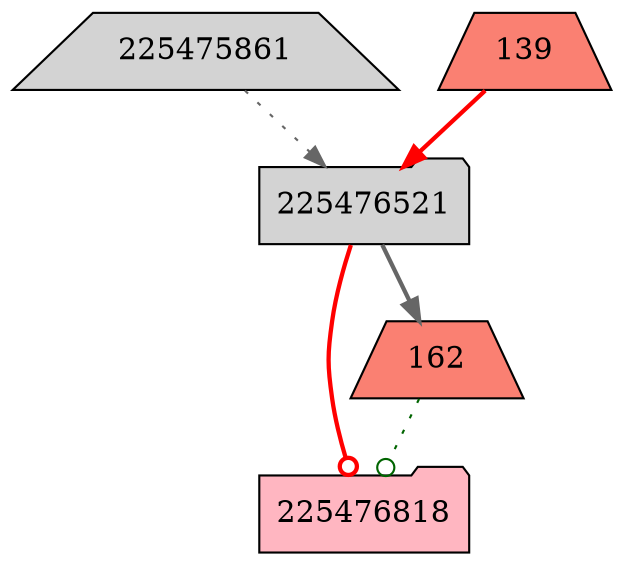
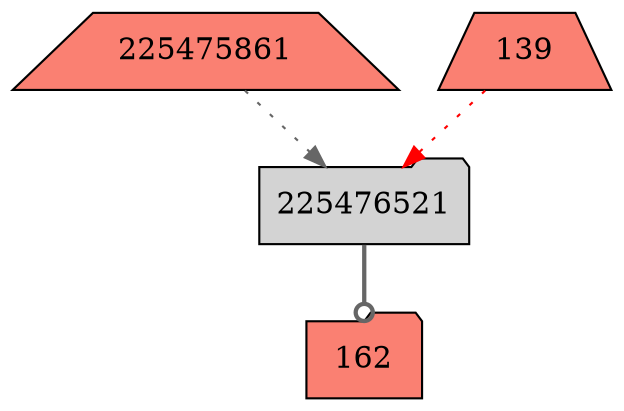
node "225475861": fillcolor lightgrey -> salmon
edge "139" -> "225476521": style bold -> dotted
edge "225476521" -> "162": arrowhead normal -> odot
node "162": shape trapezium -> folder
node "225476818": removed
